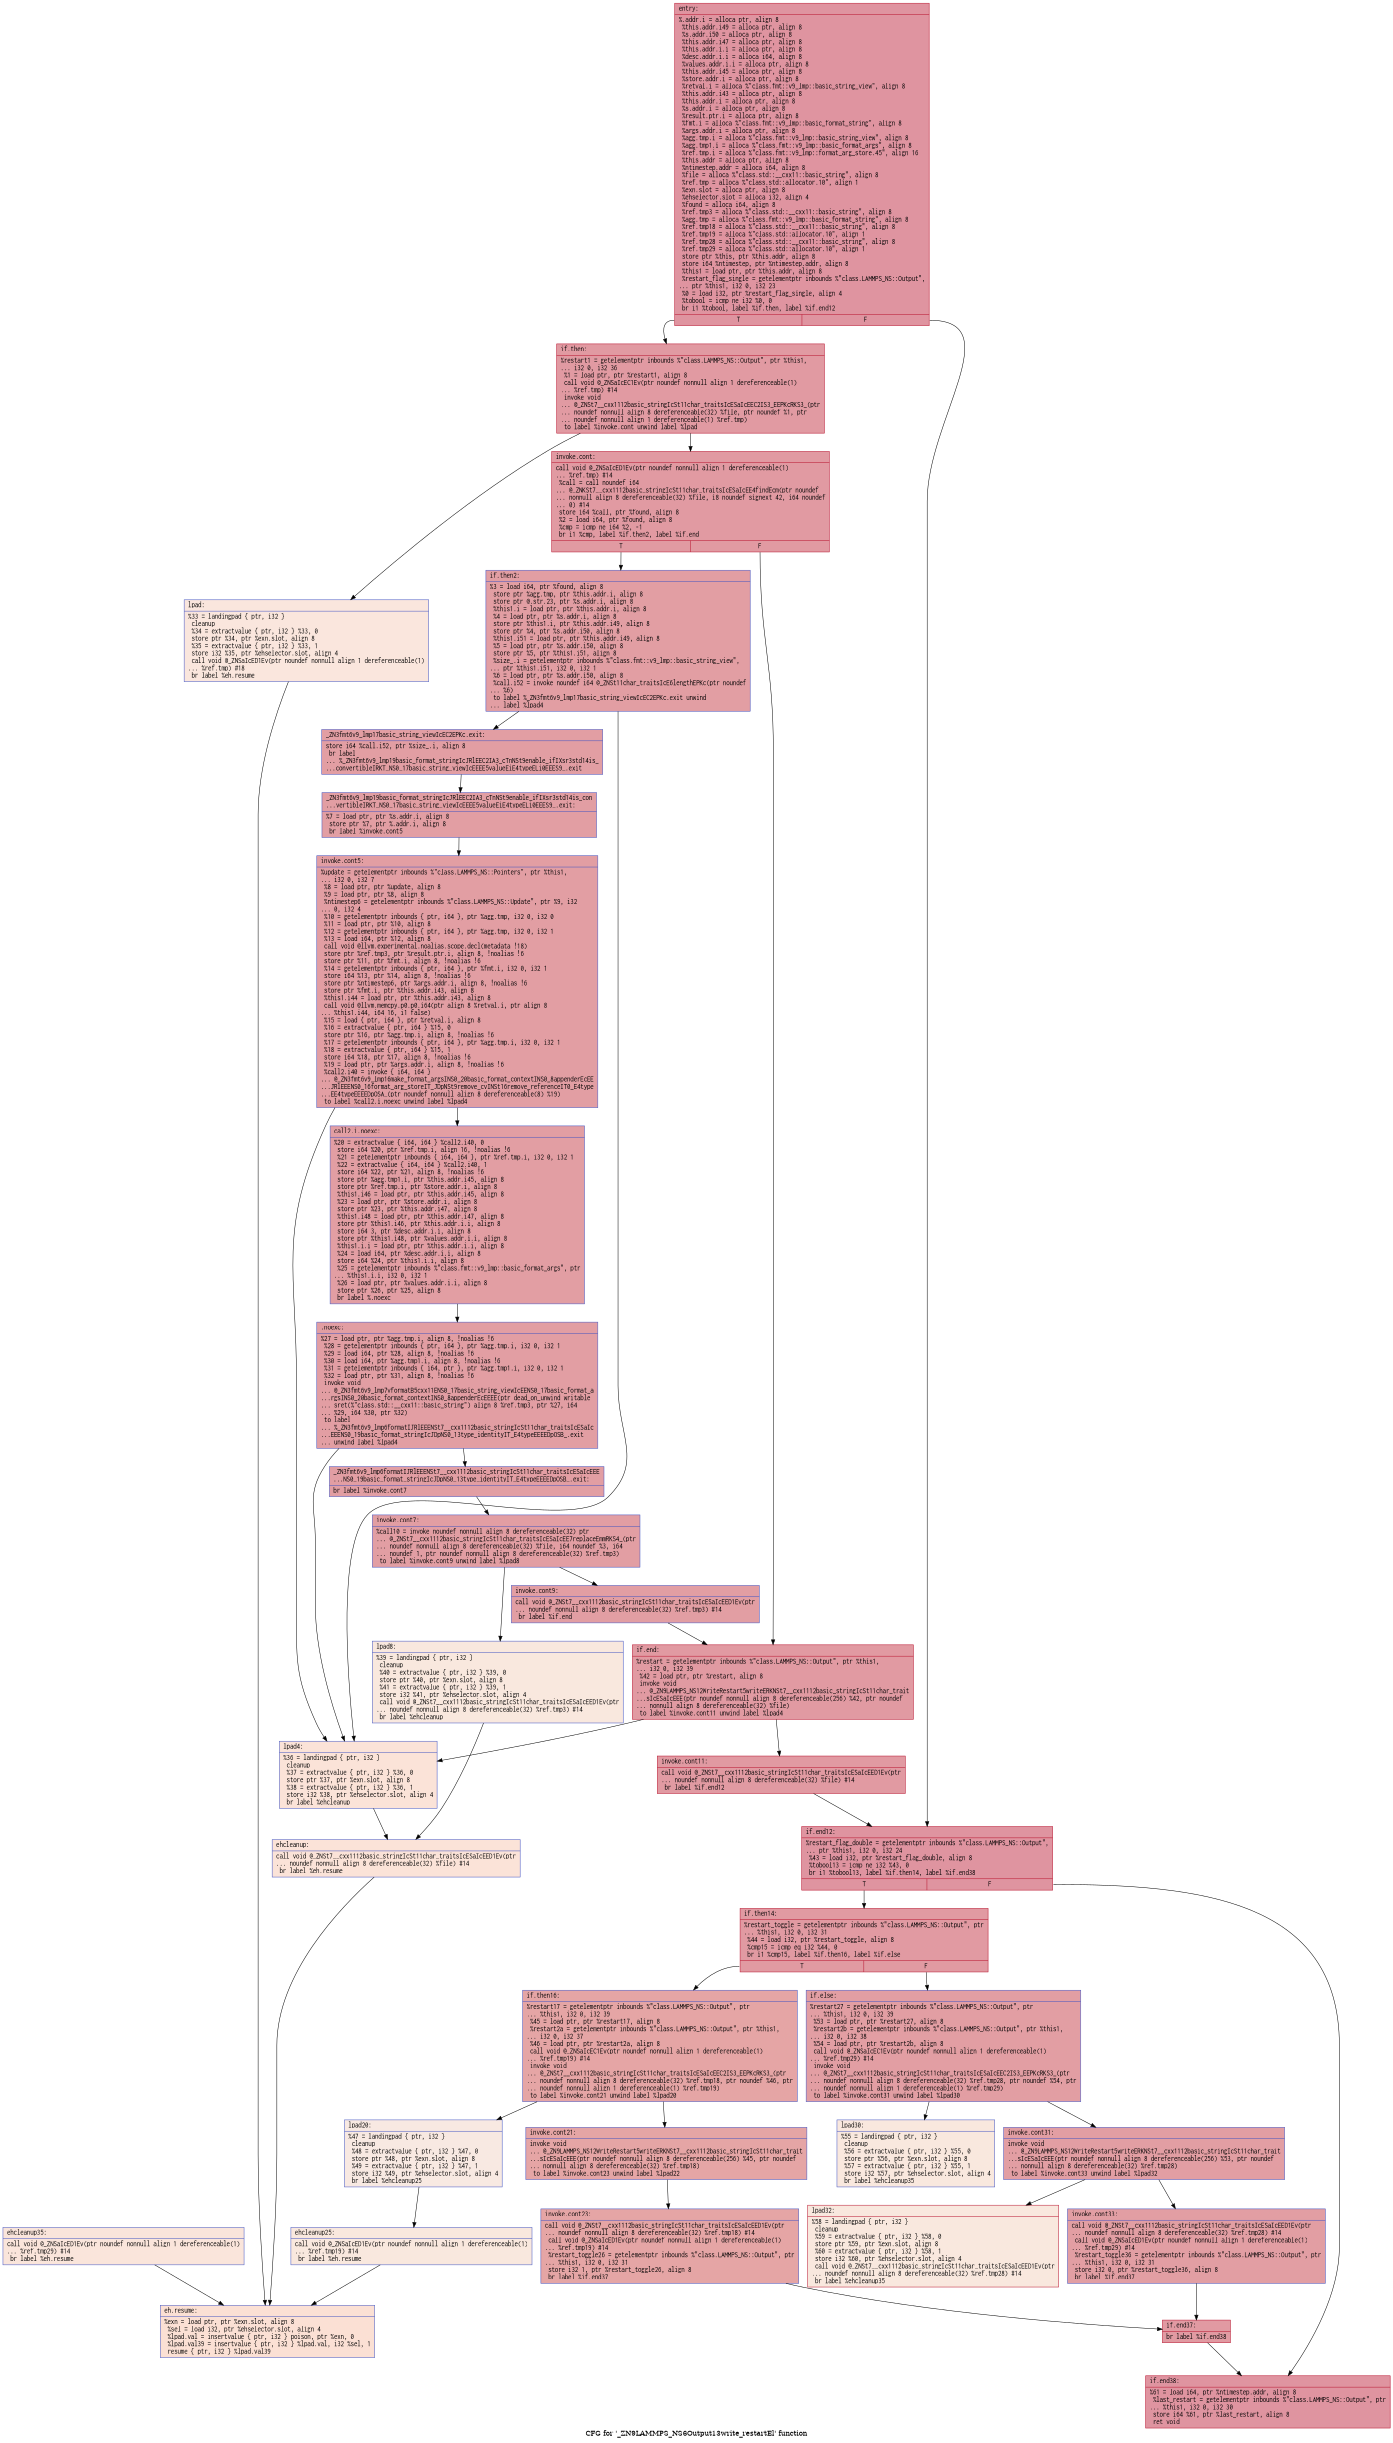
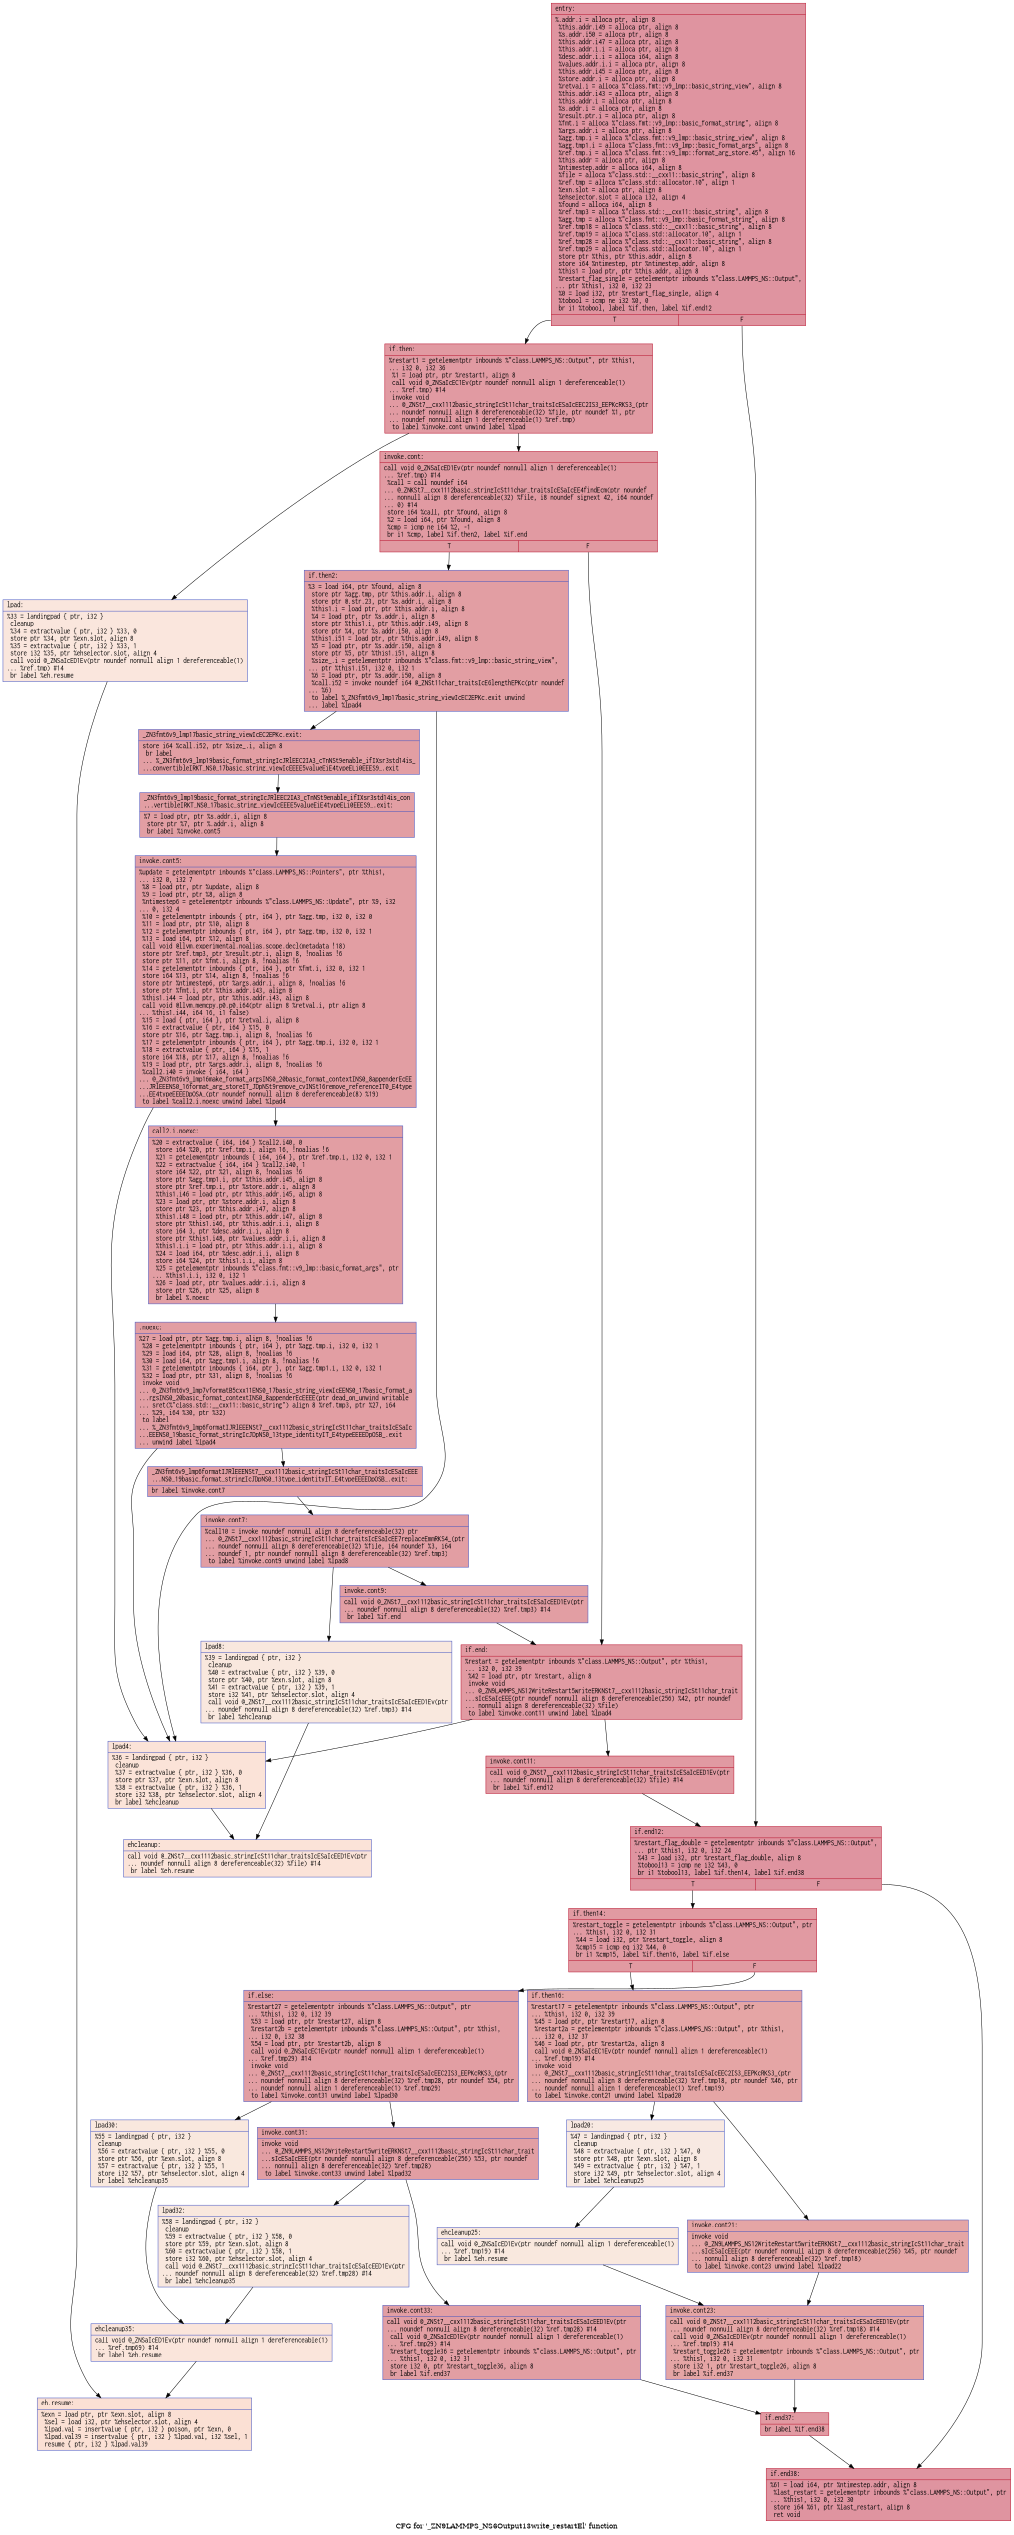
node "lpad:": text "... %ref.tmp) #18" -> "... %ref.tmp) #14"
edge "ehcleanup:" -> "eh.resume:": removed
node "lpad32:": color #b70d28ff -> #3d50c3ff
node "ehcleanup35:": text "... %ref.tmp29) #14" -> "... %ref.tmp69) #14"
edge "lpad30:" -> "ehcleanup35:": added
edge "ehcleanup25:" -> "eh.resume:": now "ehcleanup25:" -> "invoke.cont23:"
edge "lpad32:" -> "ehcleanup35:": added
